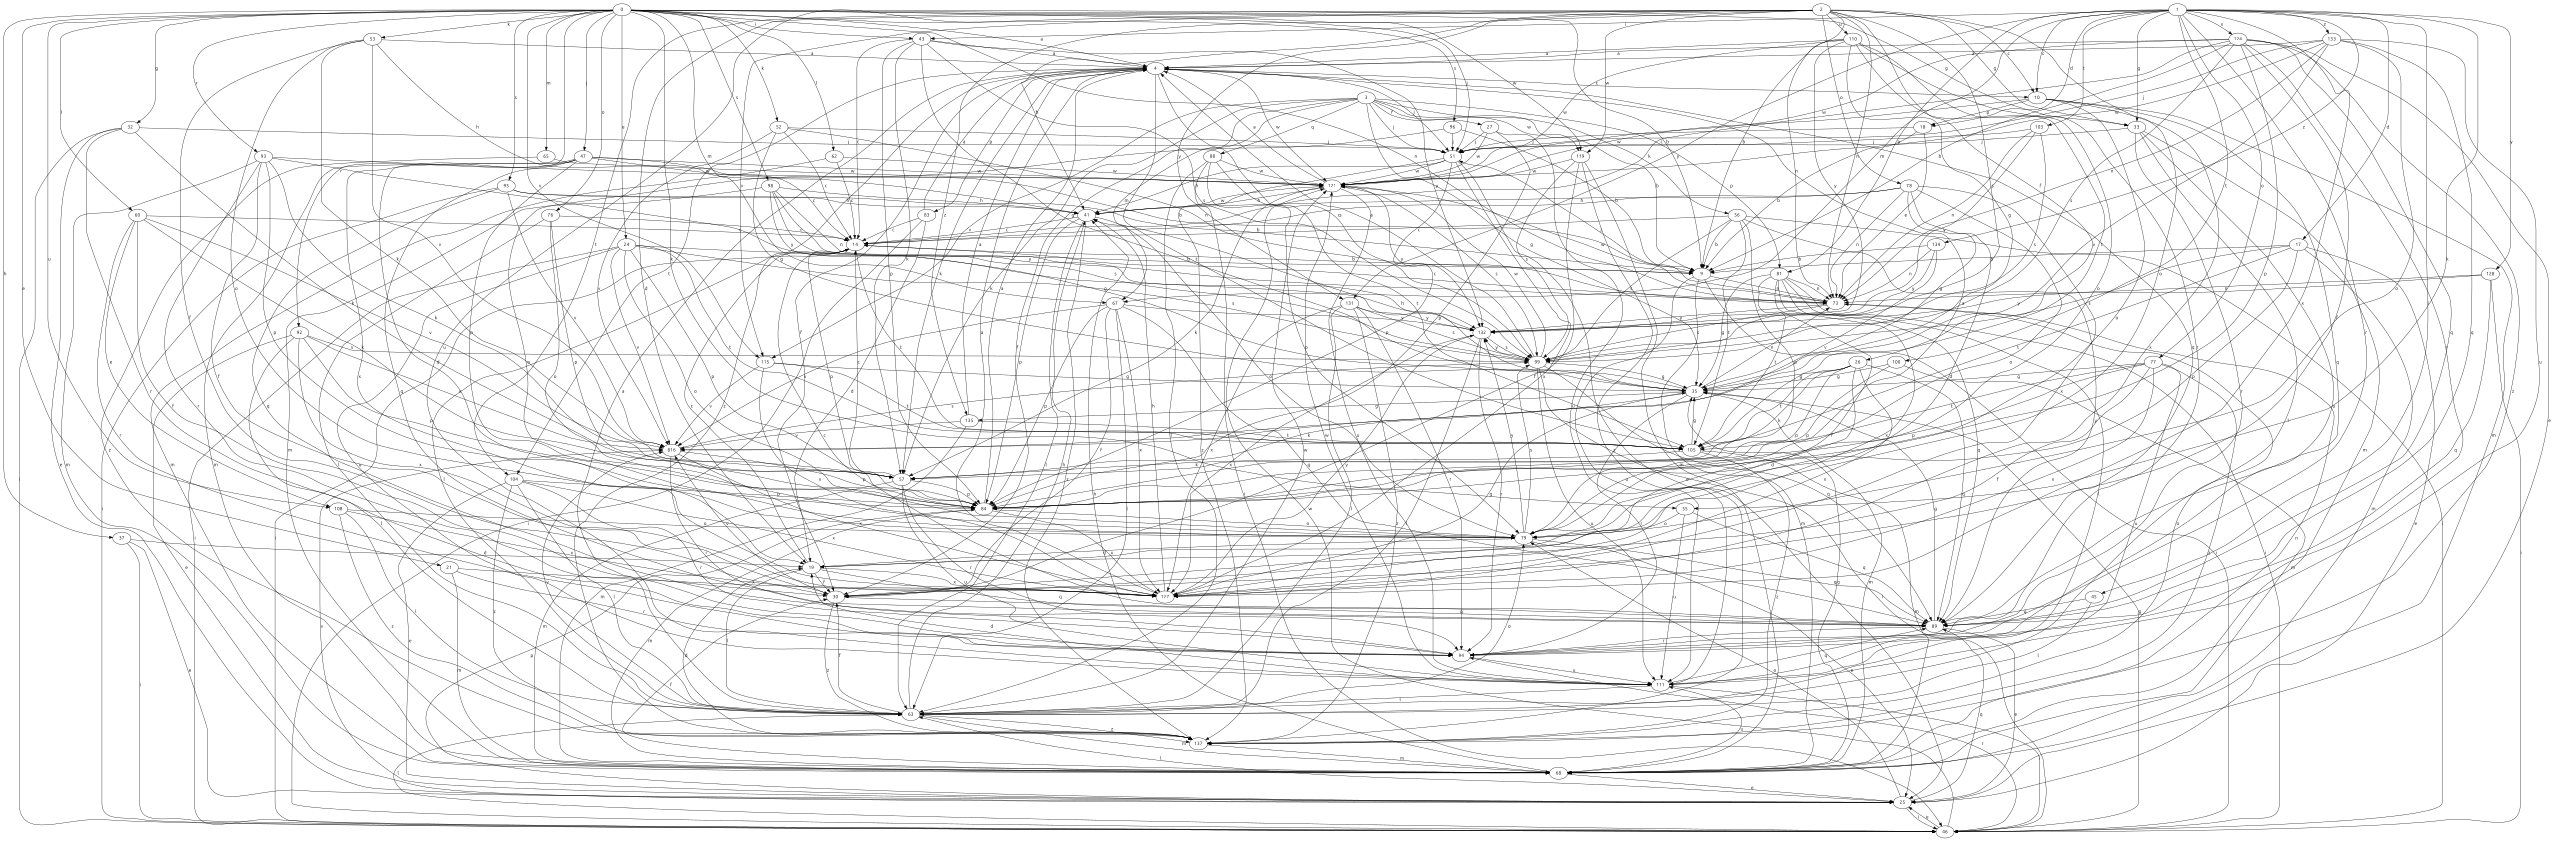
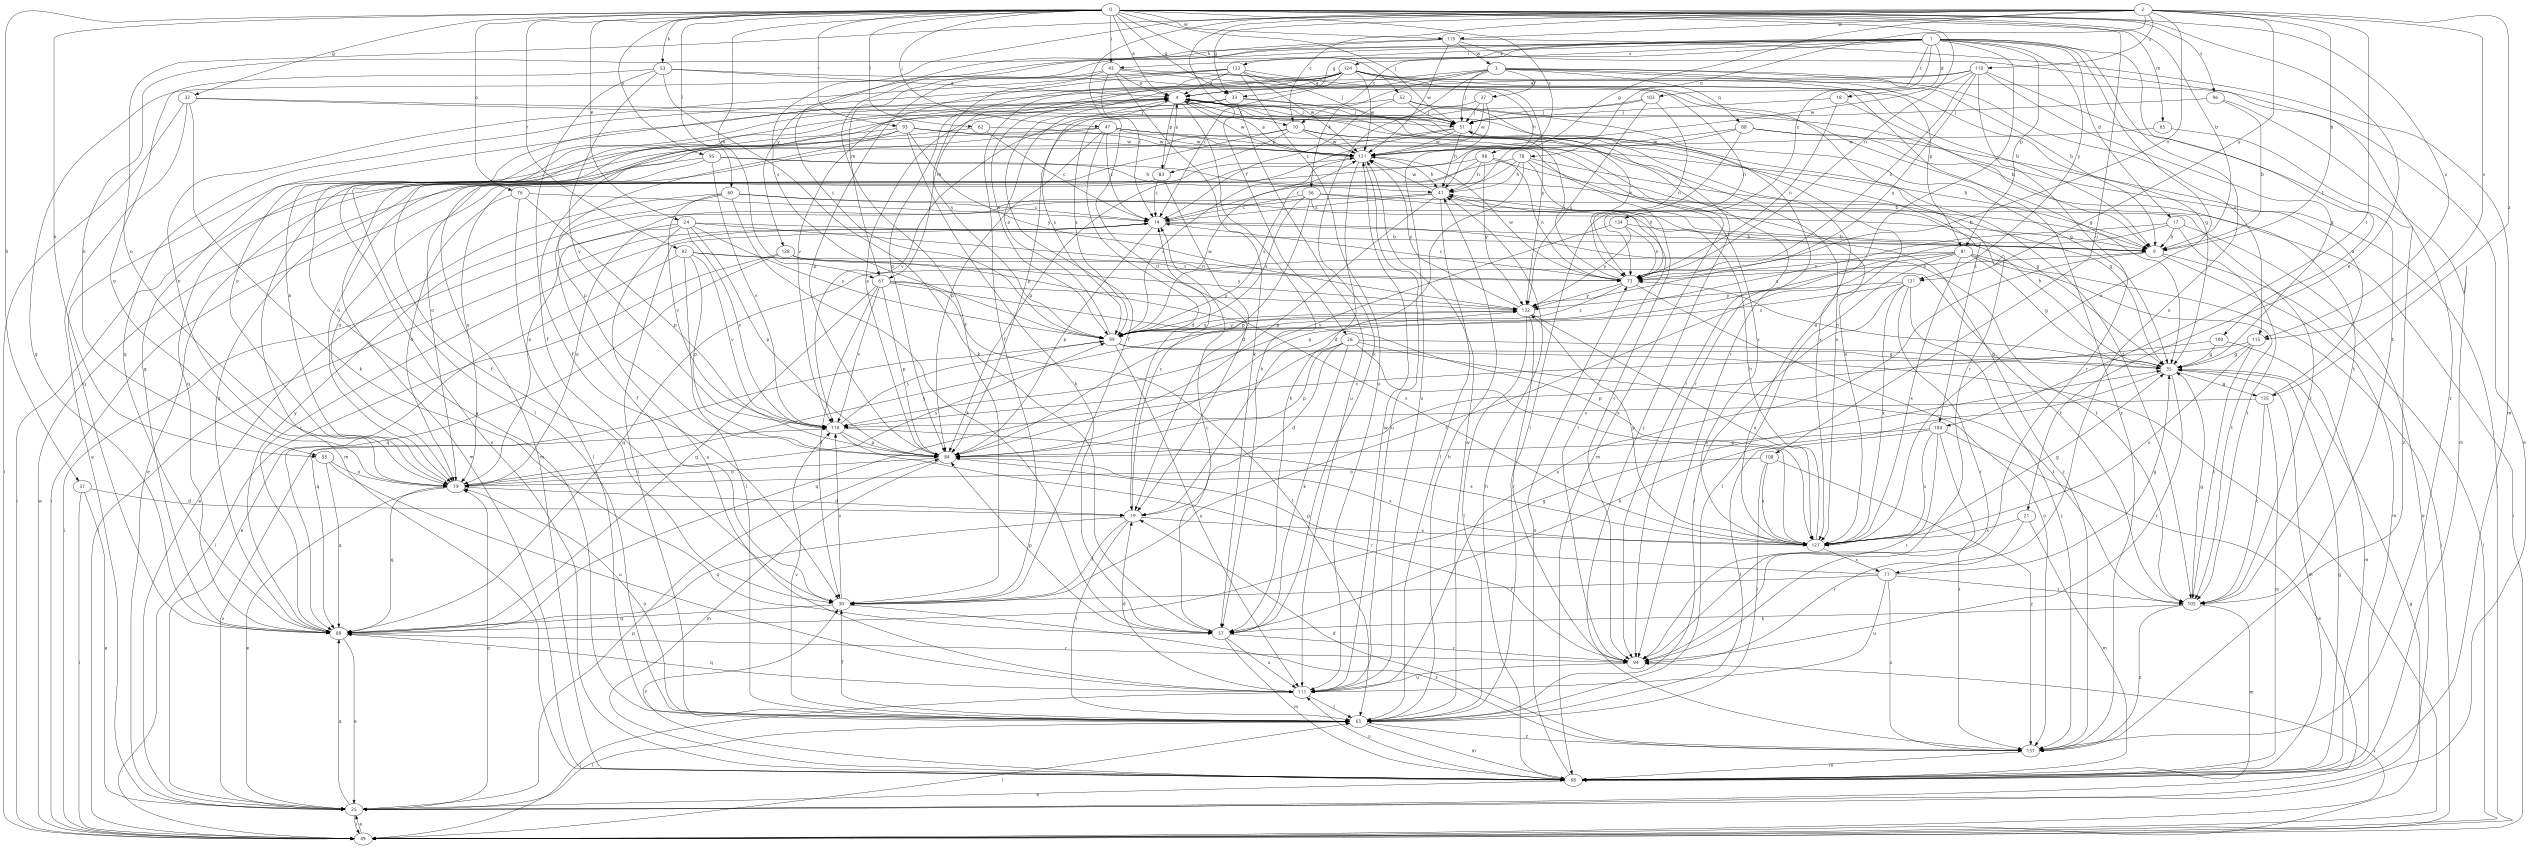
edge "10" -> "18": now "10" -> "83"
edge "2" -> "41": label "h" -> "g"
edge "3" -> "119": reversed
edge "18" -> "73": label "e" -> "n"
edge "121" -> "132": reversed
edge "2" -> "111": removed, label "u"
edge "51" -> "137": removed, label "z"
edge "92" -> "99": now "92" -> "73"
edge "60" -> "108": now "60" -> "25"
node "816": label "816" -> "116"
edge "33" -> "68": label "m" -> "x"
edge "77" -> "127": reversed
node "45": removed
edge "17" -> "68": removed, label "m"
node "46": label "46" -> "49"
